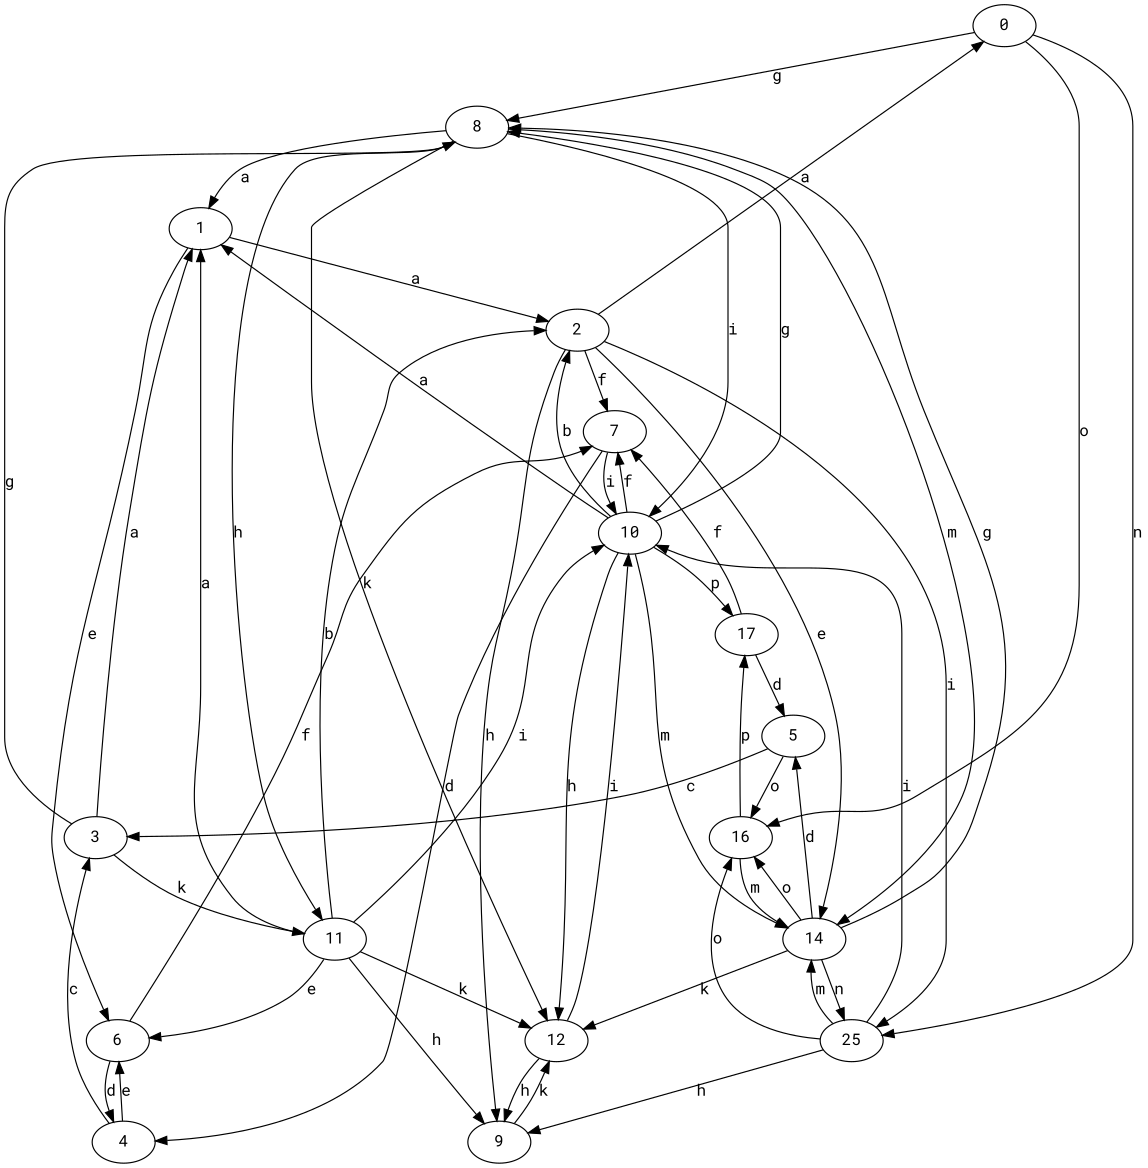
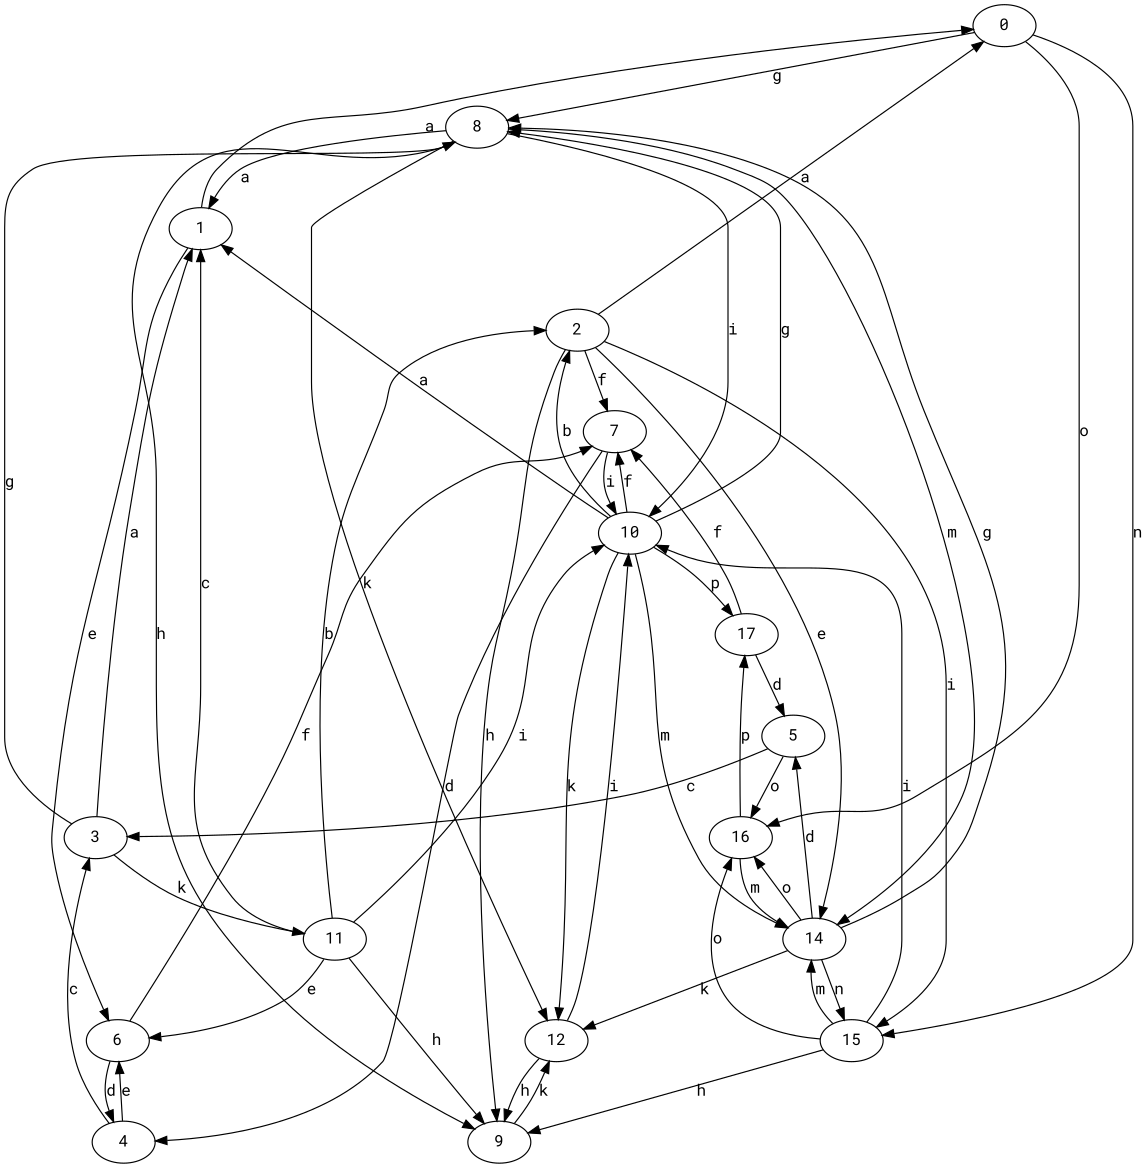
edge "1" -> "2": now "1" -> "0"
edge "8" -> "11": now "8" -> "9"
edge "11" -> "1": label "a" -> "c"
edge "10" -> "12": label "h" -> "k"
edge "11" -> "12": removed, label "k"
node "25": label "25" -> "15"
